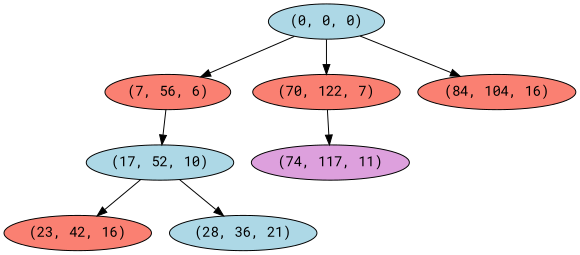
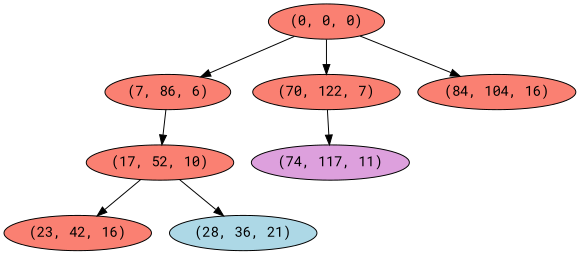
node "(0, 0, 0)": fillcolor lightblue -> salmon
node "(7, 56, 6)": label "(7, 56, 6)" -> "(7, 86, 6)"
node "(17, 52, 10)": fillcolor lightblue -> salmon
